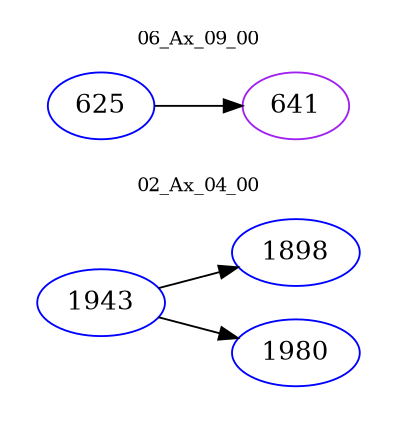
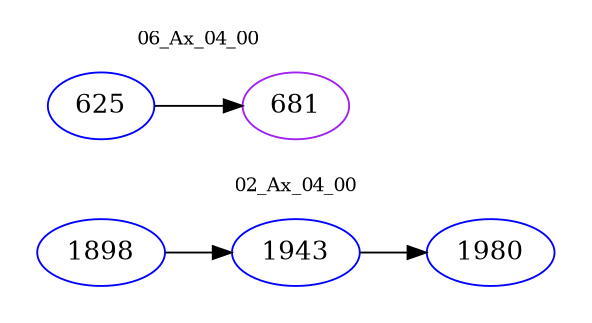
cluster "06_Ax_09_00": label "06_Ax_09_00" -> "06_Ax_04_00"
node "641": label "641" -> "681"
edge "1943" -> "1898": reversed
